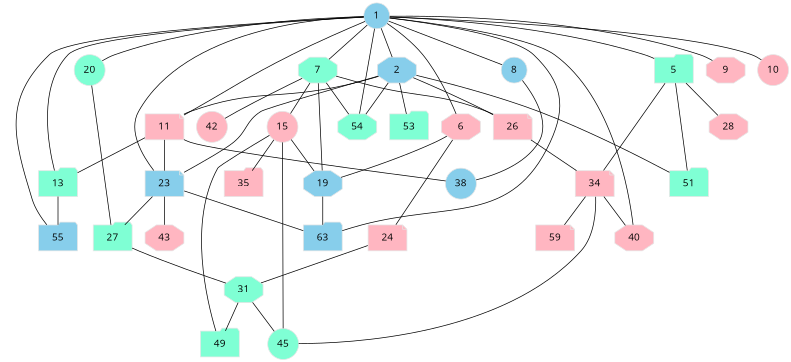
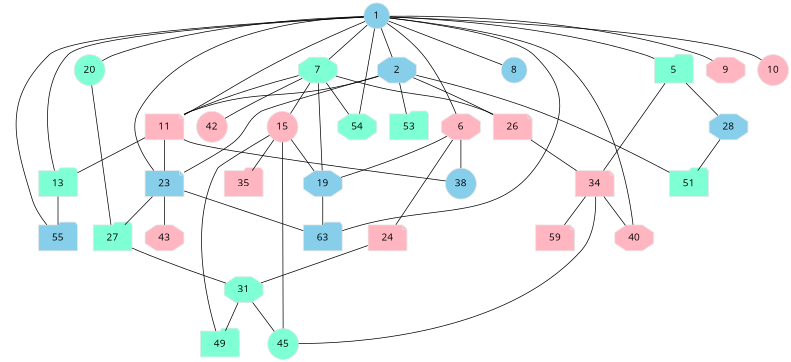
edge "7" -- "11": added
edge "2" -- "54": removed
edge "5" -- "51": now "28" -- "51"
node "28": fillcolor lightpink -> skyblue
edge "8" -- "38": now "6" -- "38"
